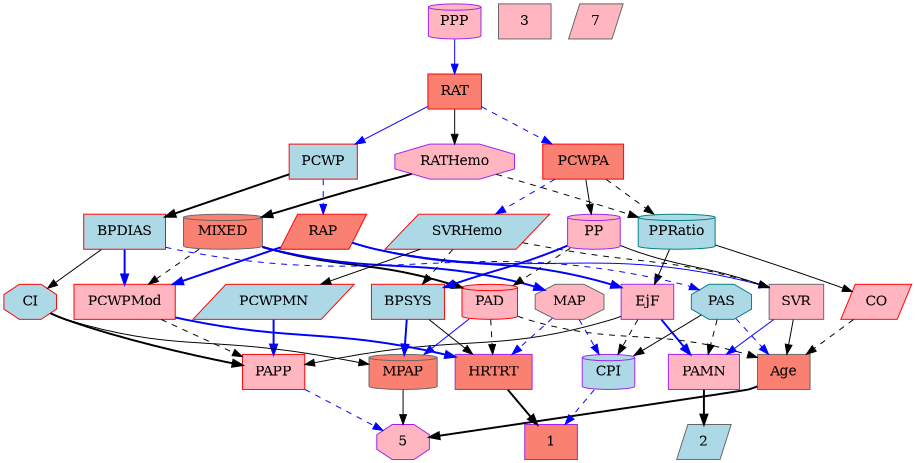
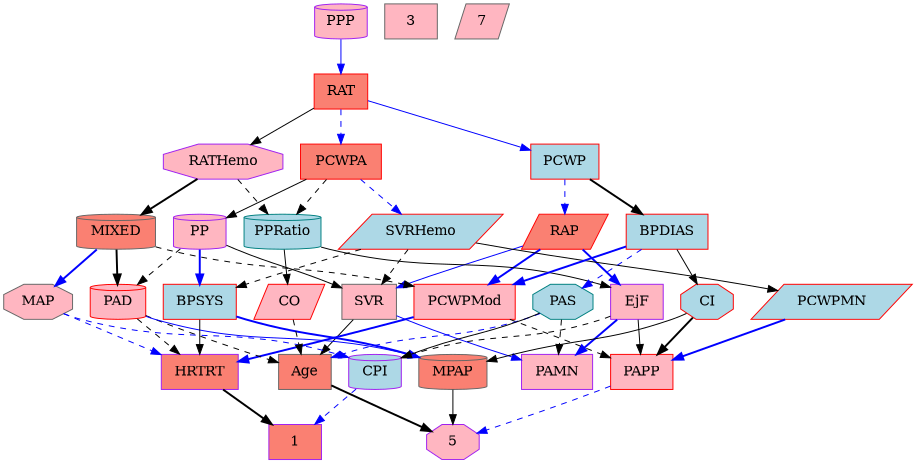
node "2": removed
